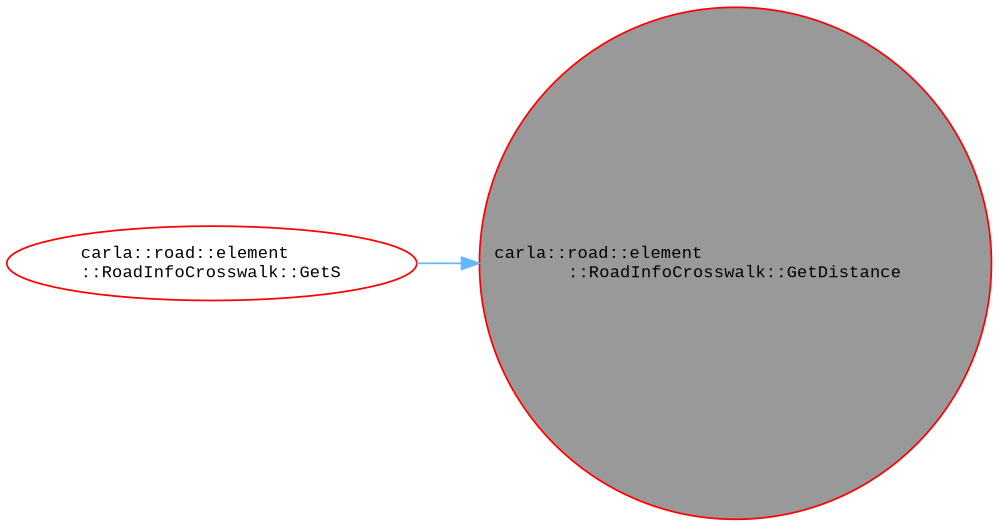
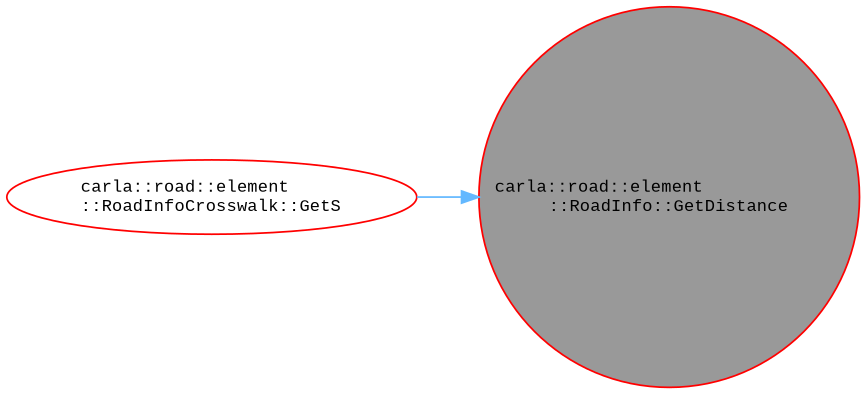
node "carla::road::element ::RoadInfoCrosswalk::GetDistance": label "carla::road::element ::RoadInfoCrosswalk::GetDistance" -> "carla::road::element ::RoadInfo::GetDistance"
